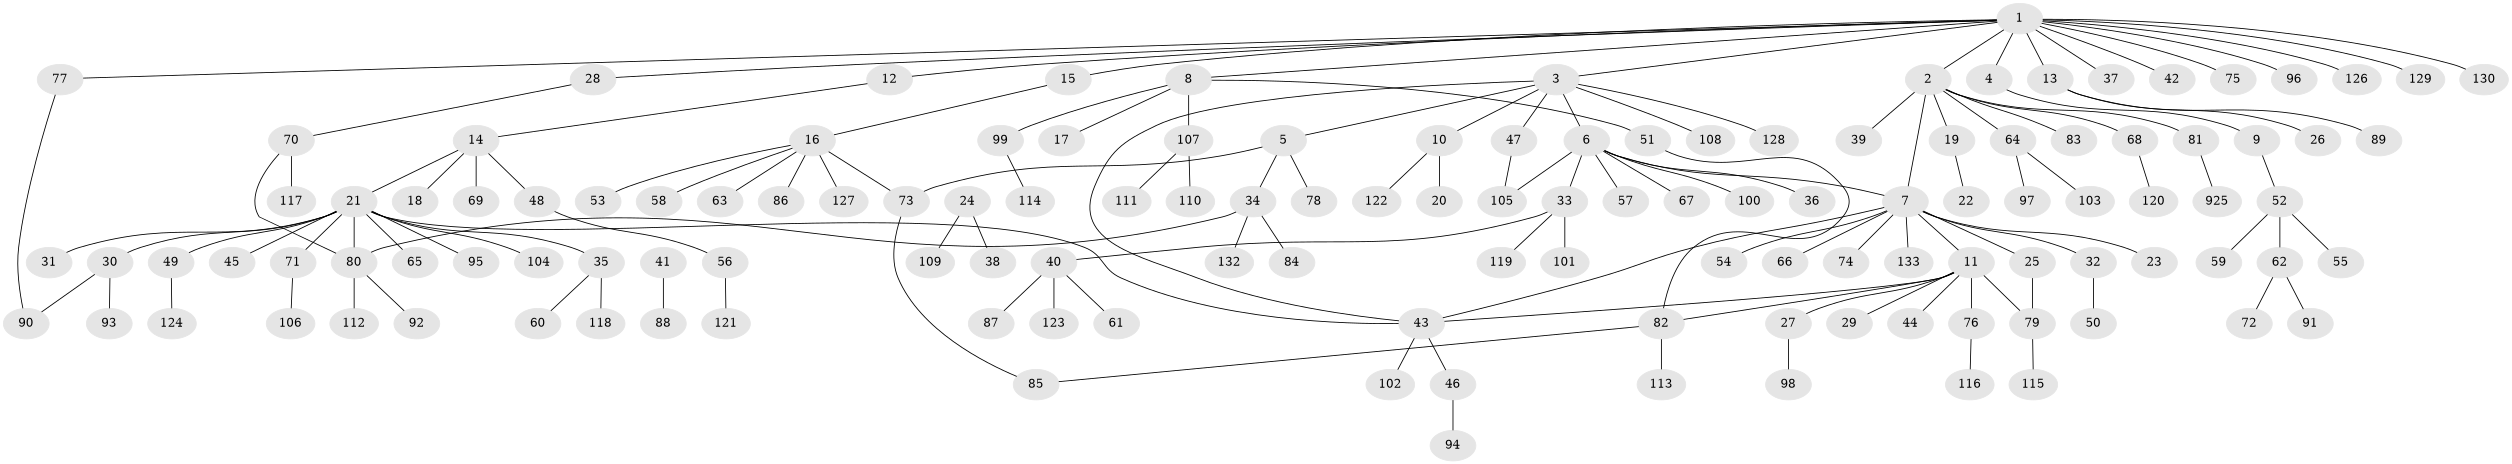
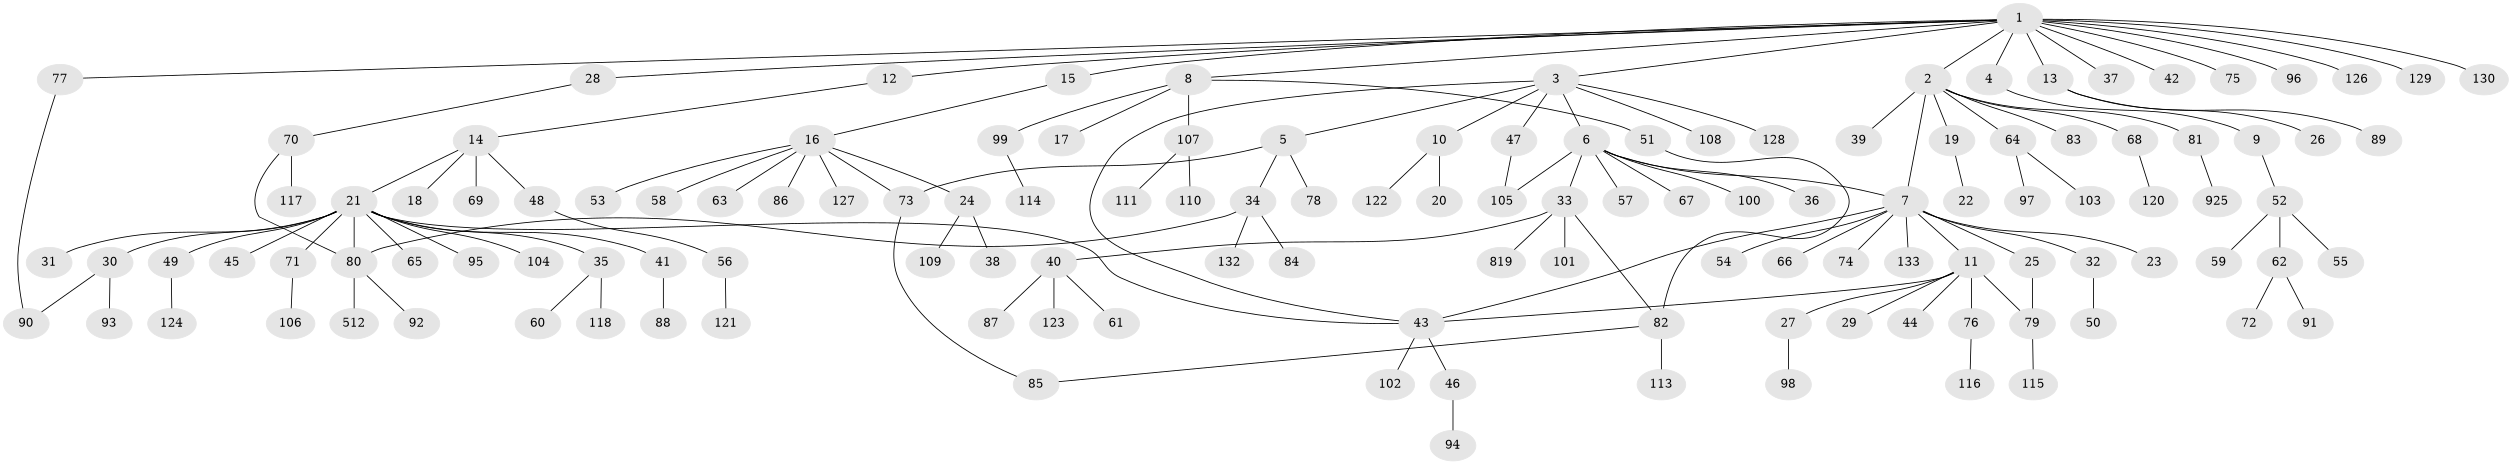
edge "16" -- "24": added
edge "21" -- "41": added
node "119": label "119" -> "819"
edge "11" -- "82": now "33" -- "82"
node "112": label "112" -> "512"
